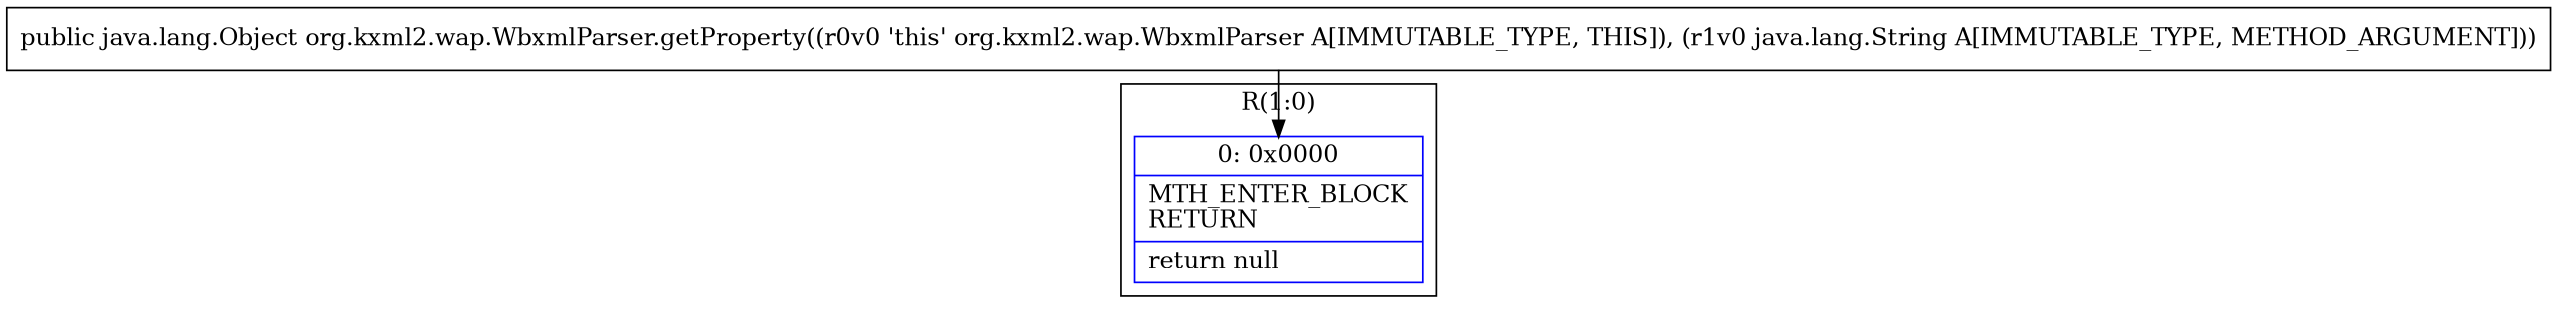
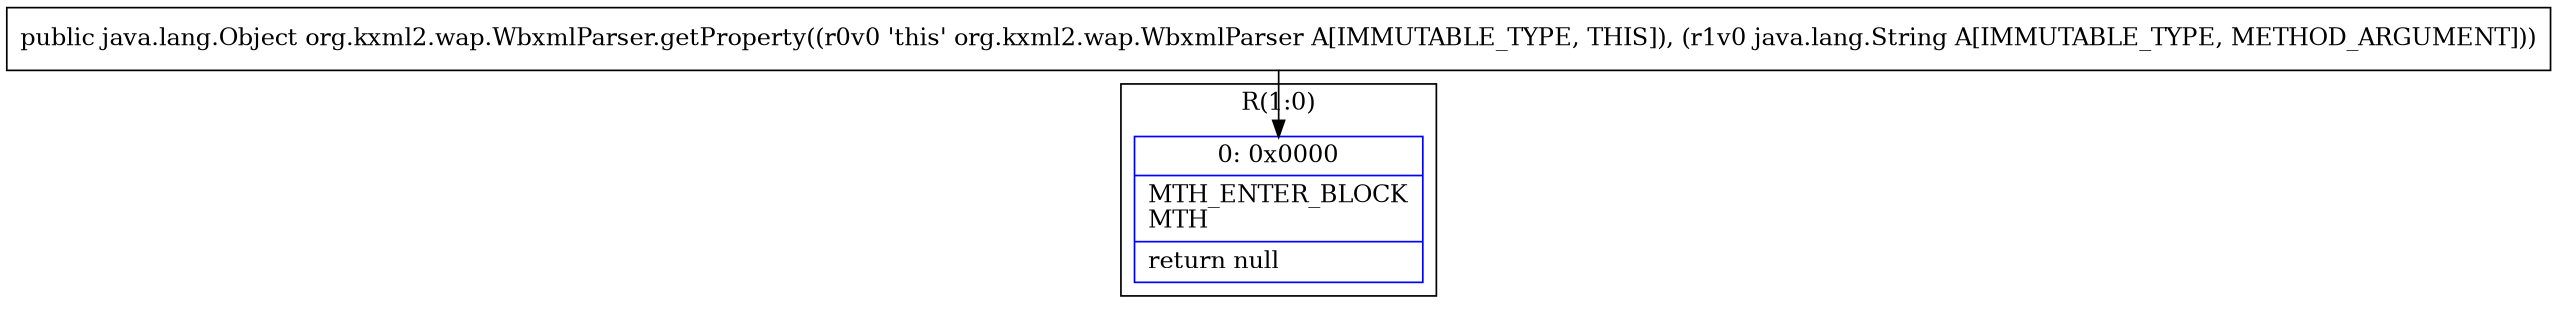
node "0: 0x0000": text "RETURN" -> "MTH"
